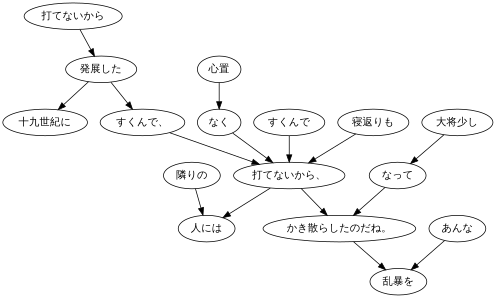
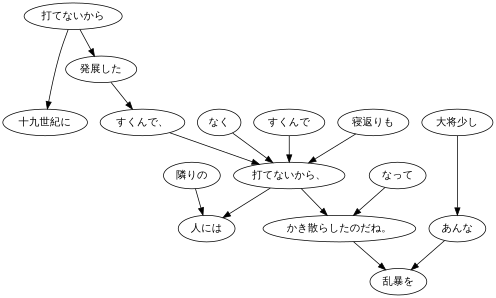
node "心置": removed
edge "発展した" -> "十九世紀に": now "打てないから" -> "十九世紀に"
edge "大将少し" -> "なって": now "大将少し" -> "あんな"
